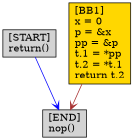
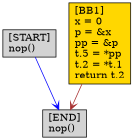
node "[START] return()": label "[START] return()" -> "[START] nop()"
node "[BB1] x = 0 p = &x pp = &p t.1 = *pp t.2 = *t.1 return t.2": label "[BB1] x = 0 p = &x pp = &p t.1 = *pp t.2 = *t.1 return t.2" -> "[BB1] x = 0 p = &x pp = &p t.5 = *pp t.2 = *t.1 return t.2"
